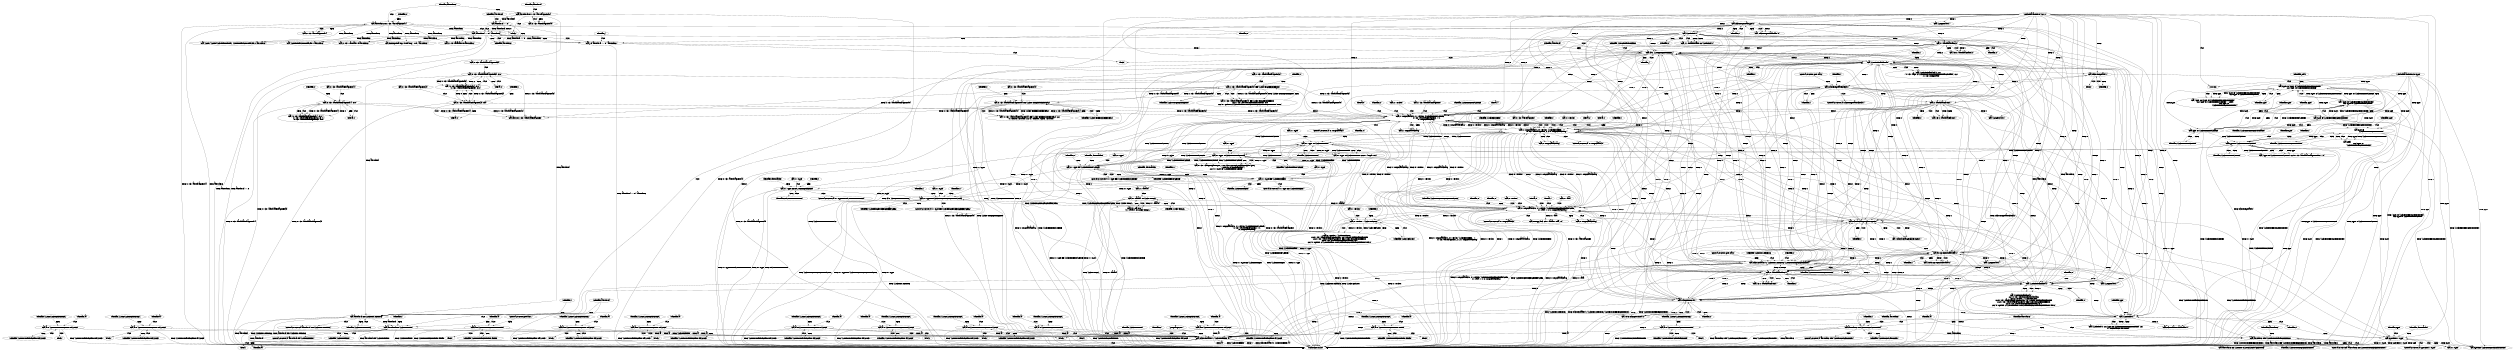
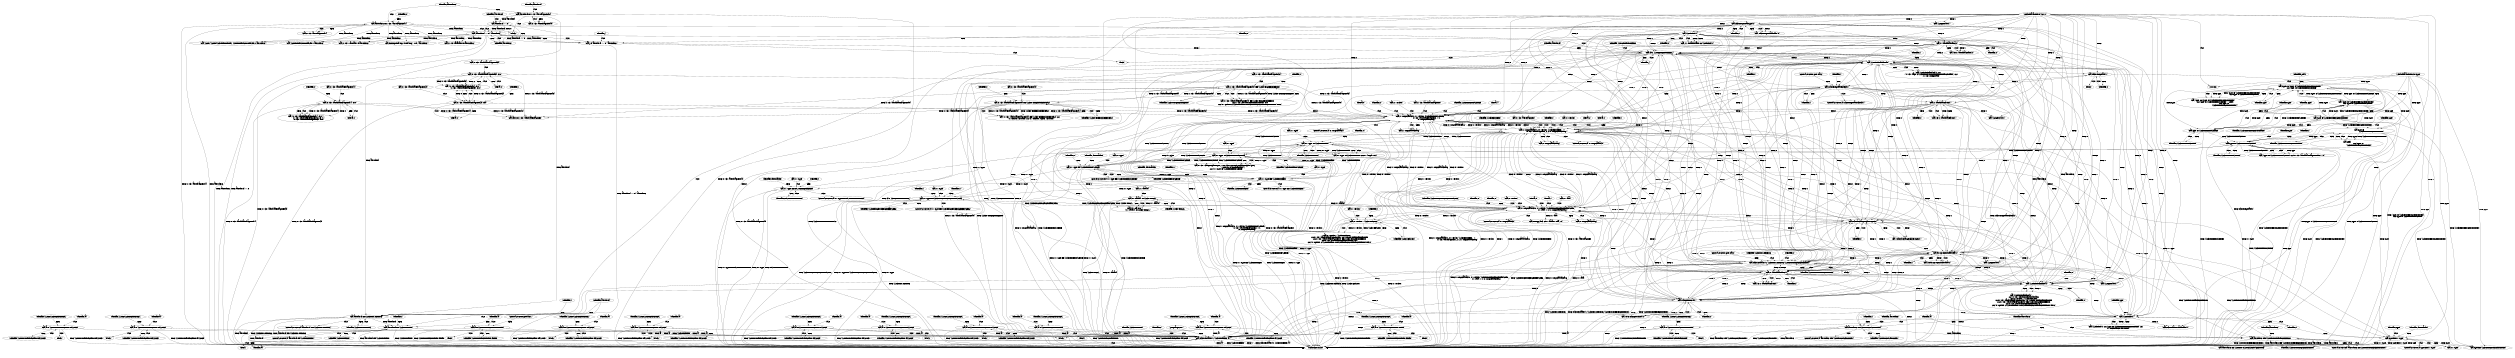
edge "(MethodParameterIn,SSL *s)" -> "(Call,ssl3_renegotiate_check(s))": added, label "DDG: s"
edge "(Call,rr->type == TLS1_RT_HEARTBEAT)" -> "(Call,rr->type == SSL3_RT_CHANGE_CIPHER_SPEC)": removed, label "DDG: rr->type"
